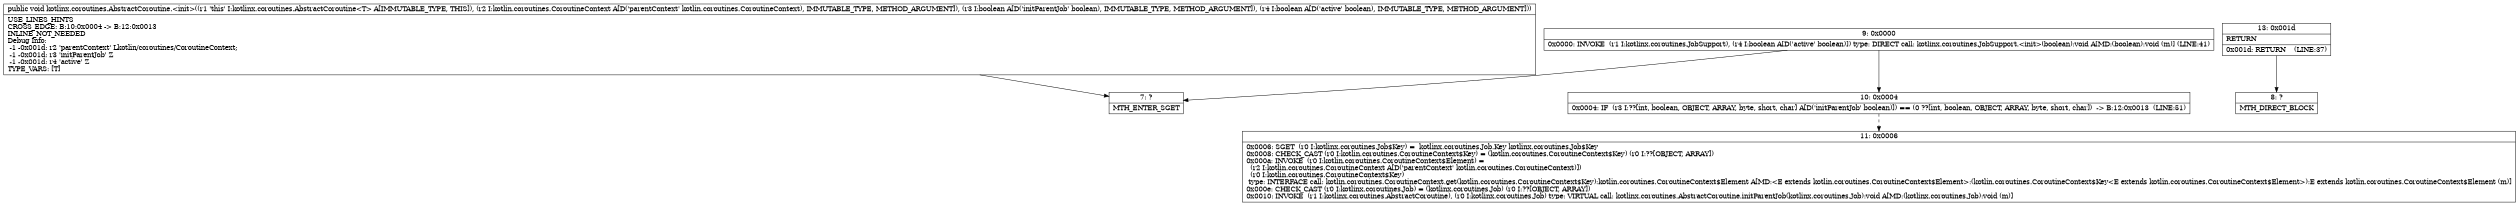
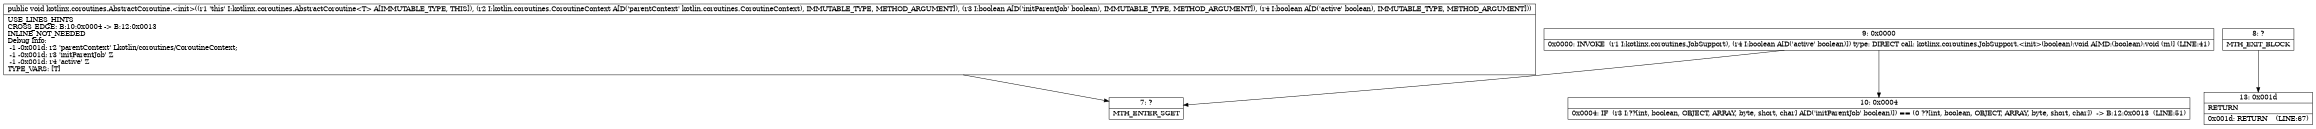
node "13: 0x001d": text "0x001d: RETURN    (LINE:37)" -> "0x001d: RETURN    (LINE:67)"
edge "13: 0x001d" -> "8: ?": reversed
node "8: ?": text "MTH_DIRECT_BLOCK" -> "MTH_EXIT_BLOCK"
node "11: 0x0006": removed
